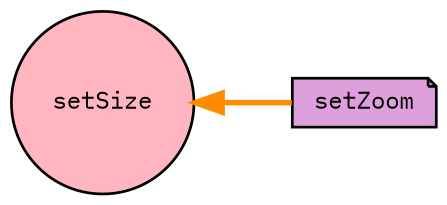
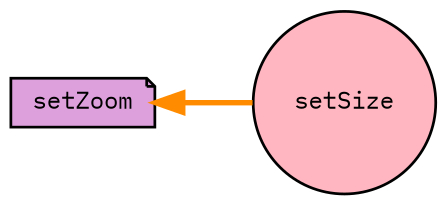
edge "setZoom" -> "setSize": reversed
